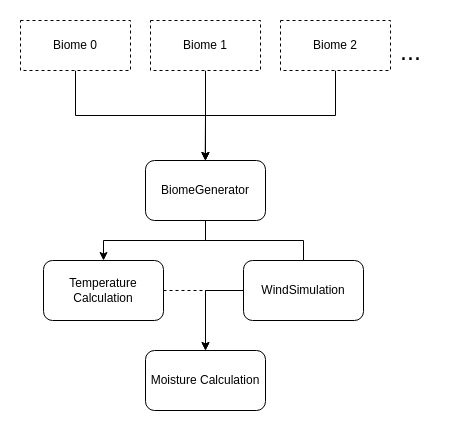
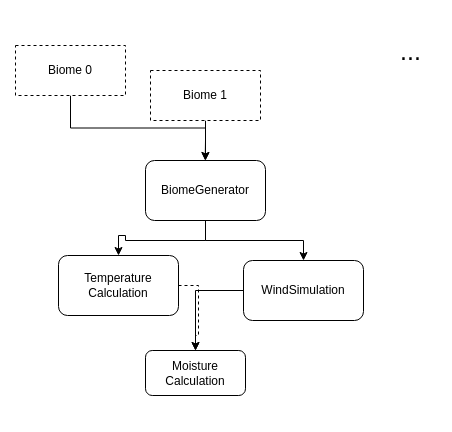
node "Biome 0": moved (76, 46) -> (71, 71)
node "Biome 1": moved (206, 46) -> (206, 96)
node "Biome 2": removed
edge "Biome 2" -> "BiomeGenerator": removed
edge "BiomeGenerator" -- "WindSimulation": arrowhead none -> classic
node "Temperature Calculation": moved (104, 291) -> (119, 286)
node "Moisture Calculation": size 120x60 -> 100x45
